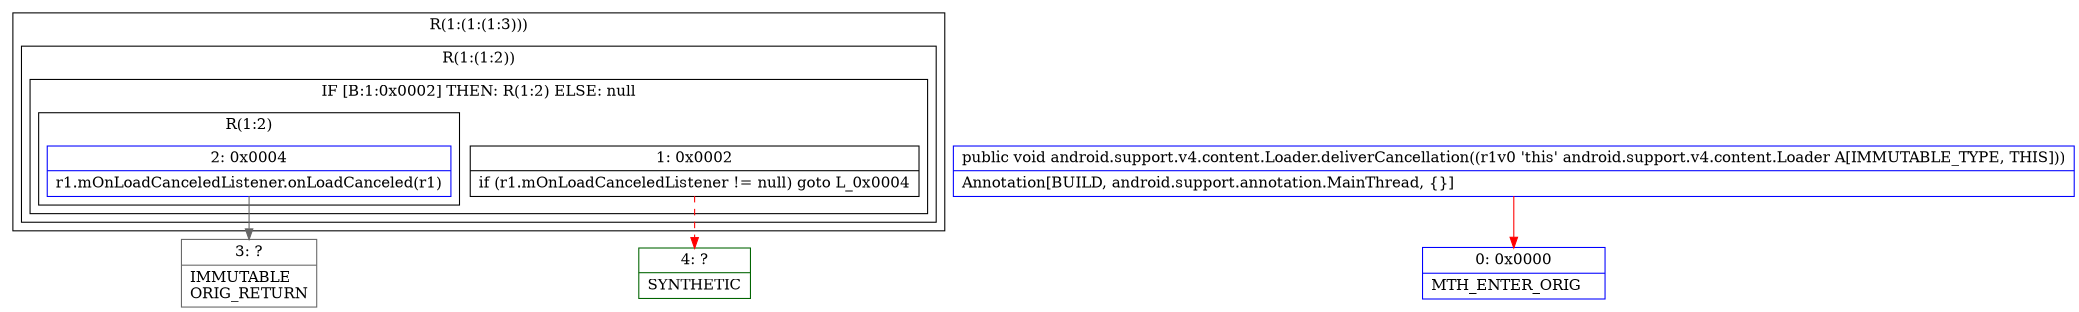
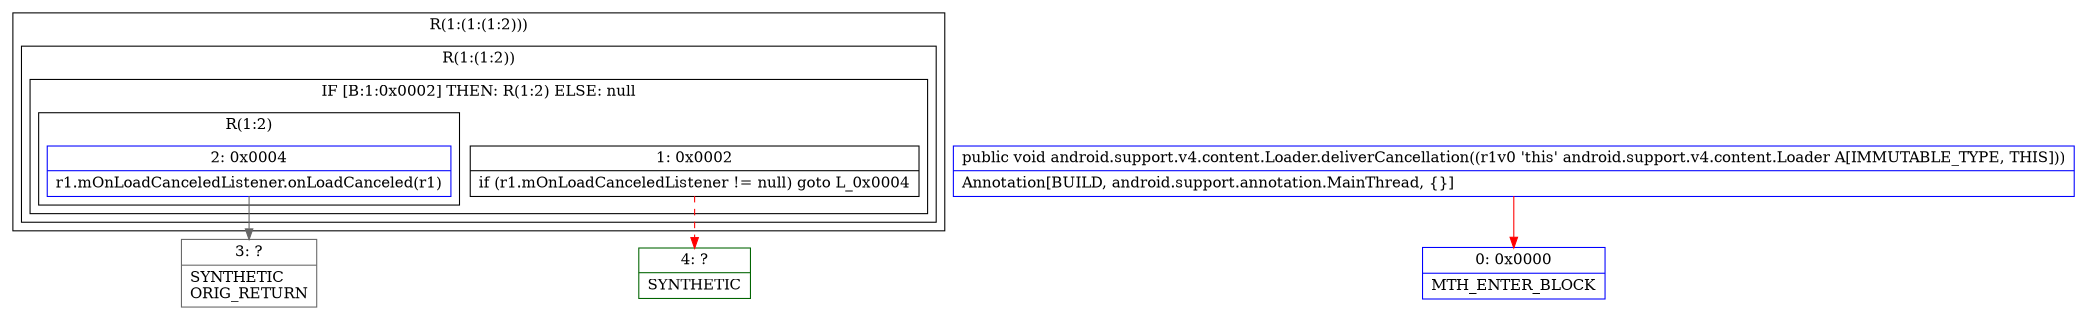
cluster "R(1:(1:(1:3)))": label "R(1:(1:(1:3)))" -> "R(1:(1:(1:2)))"
node "3: ?": text "IMMUTABLE" -> "SYNTHETIC"
node "0: 0x0000": text "MTH_ENTER_ORIG" -> "MTH_ENTER_BLOCK"
